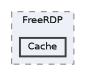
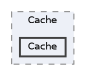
cluster "FreeRDP": label "FreeRDP" -> "Cache"
